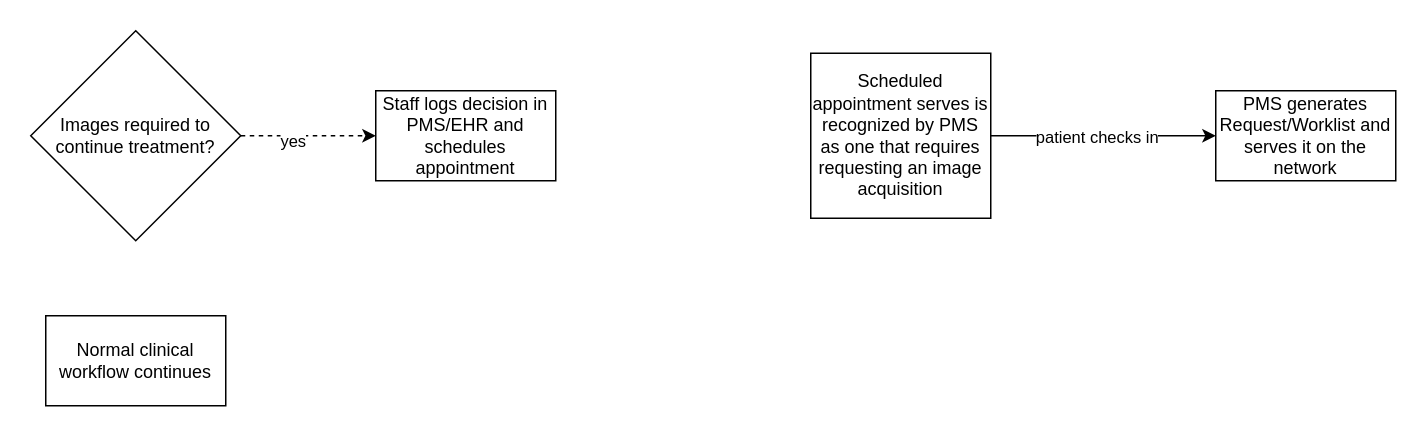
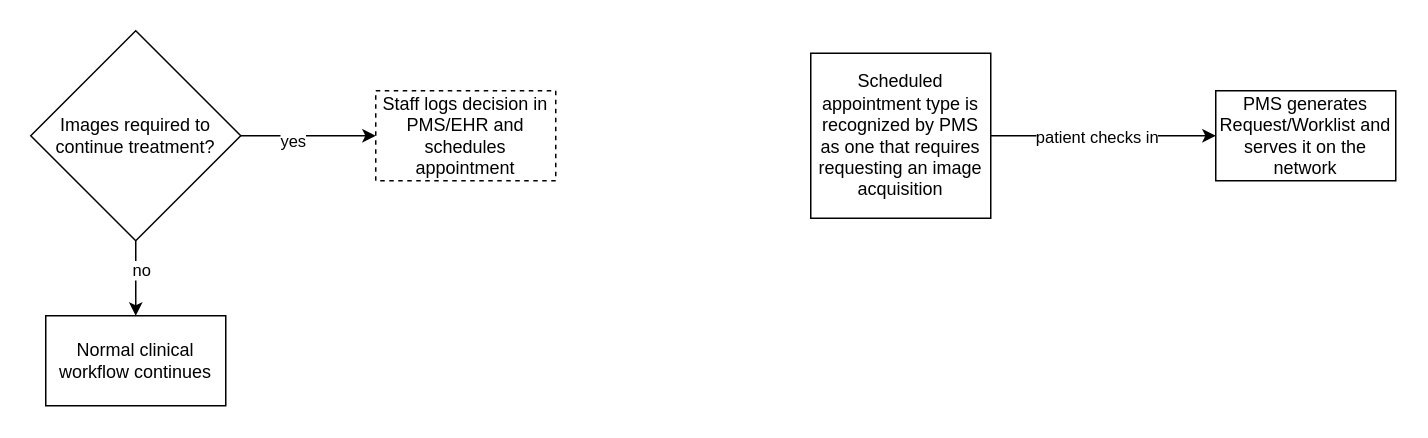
edge "Images required to continue treatment?" -> "Staff logs decision in PMS/EHR and schedules appointment": style dashed -> solid
node "Staff logs decision in PMS/EHR and schedules appointment": style solid -> dashed
node "Scheduled appointment serves is recognized by PMS as one that requires requesting an image acquisition": label "Scheduled appointment serves is recognized by PMS as one that requires requesting an image acquisition" -> "Scheduled appointment type is recognized by PMS as one that requires requesting an image acquisition"
edge "Images required to continue treatment?" -> "Normal clinical workflow continues": added, label "no"
